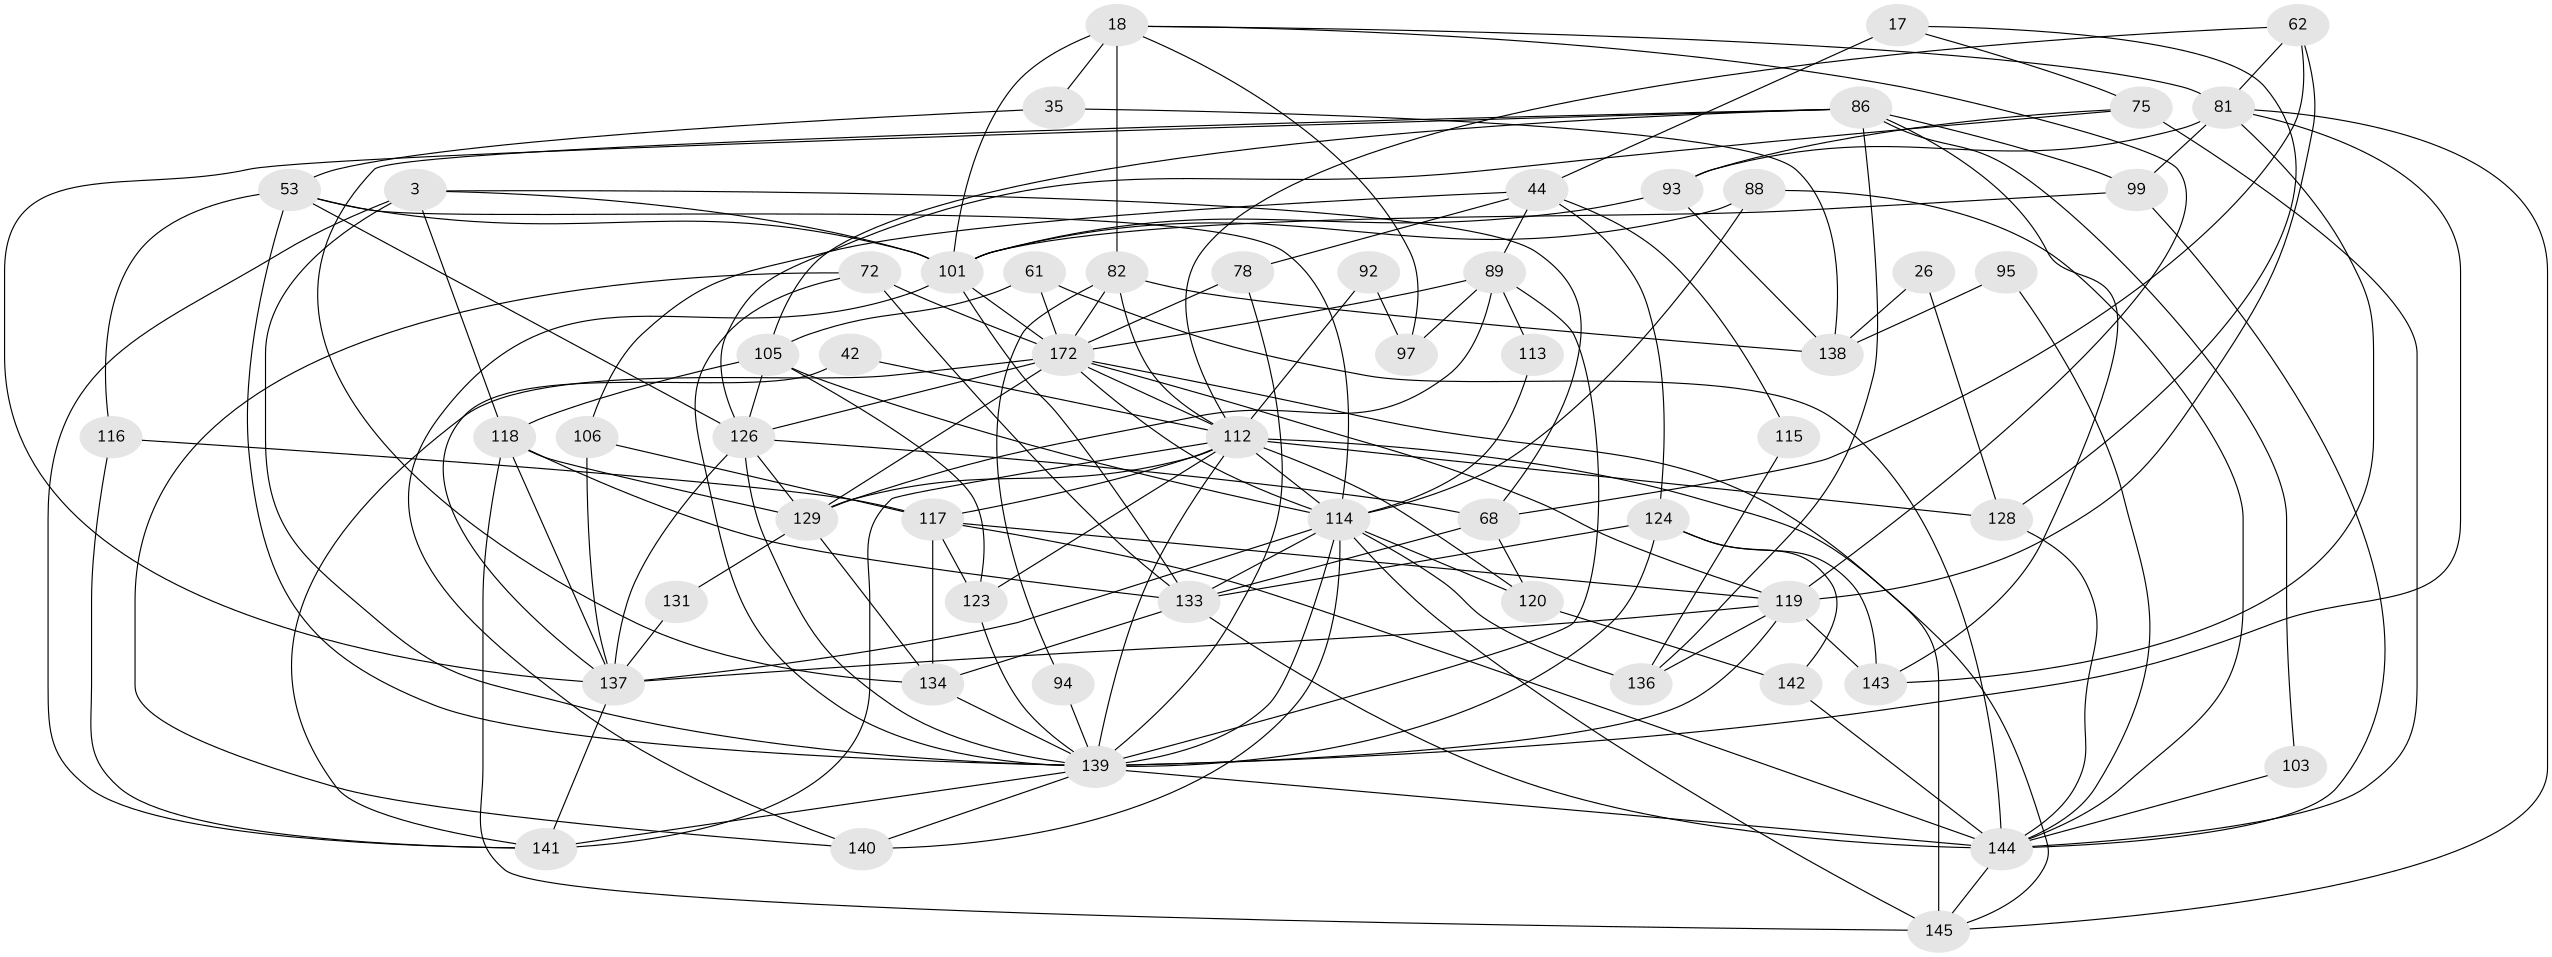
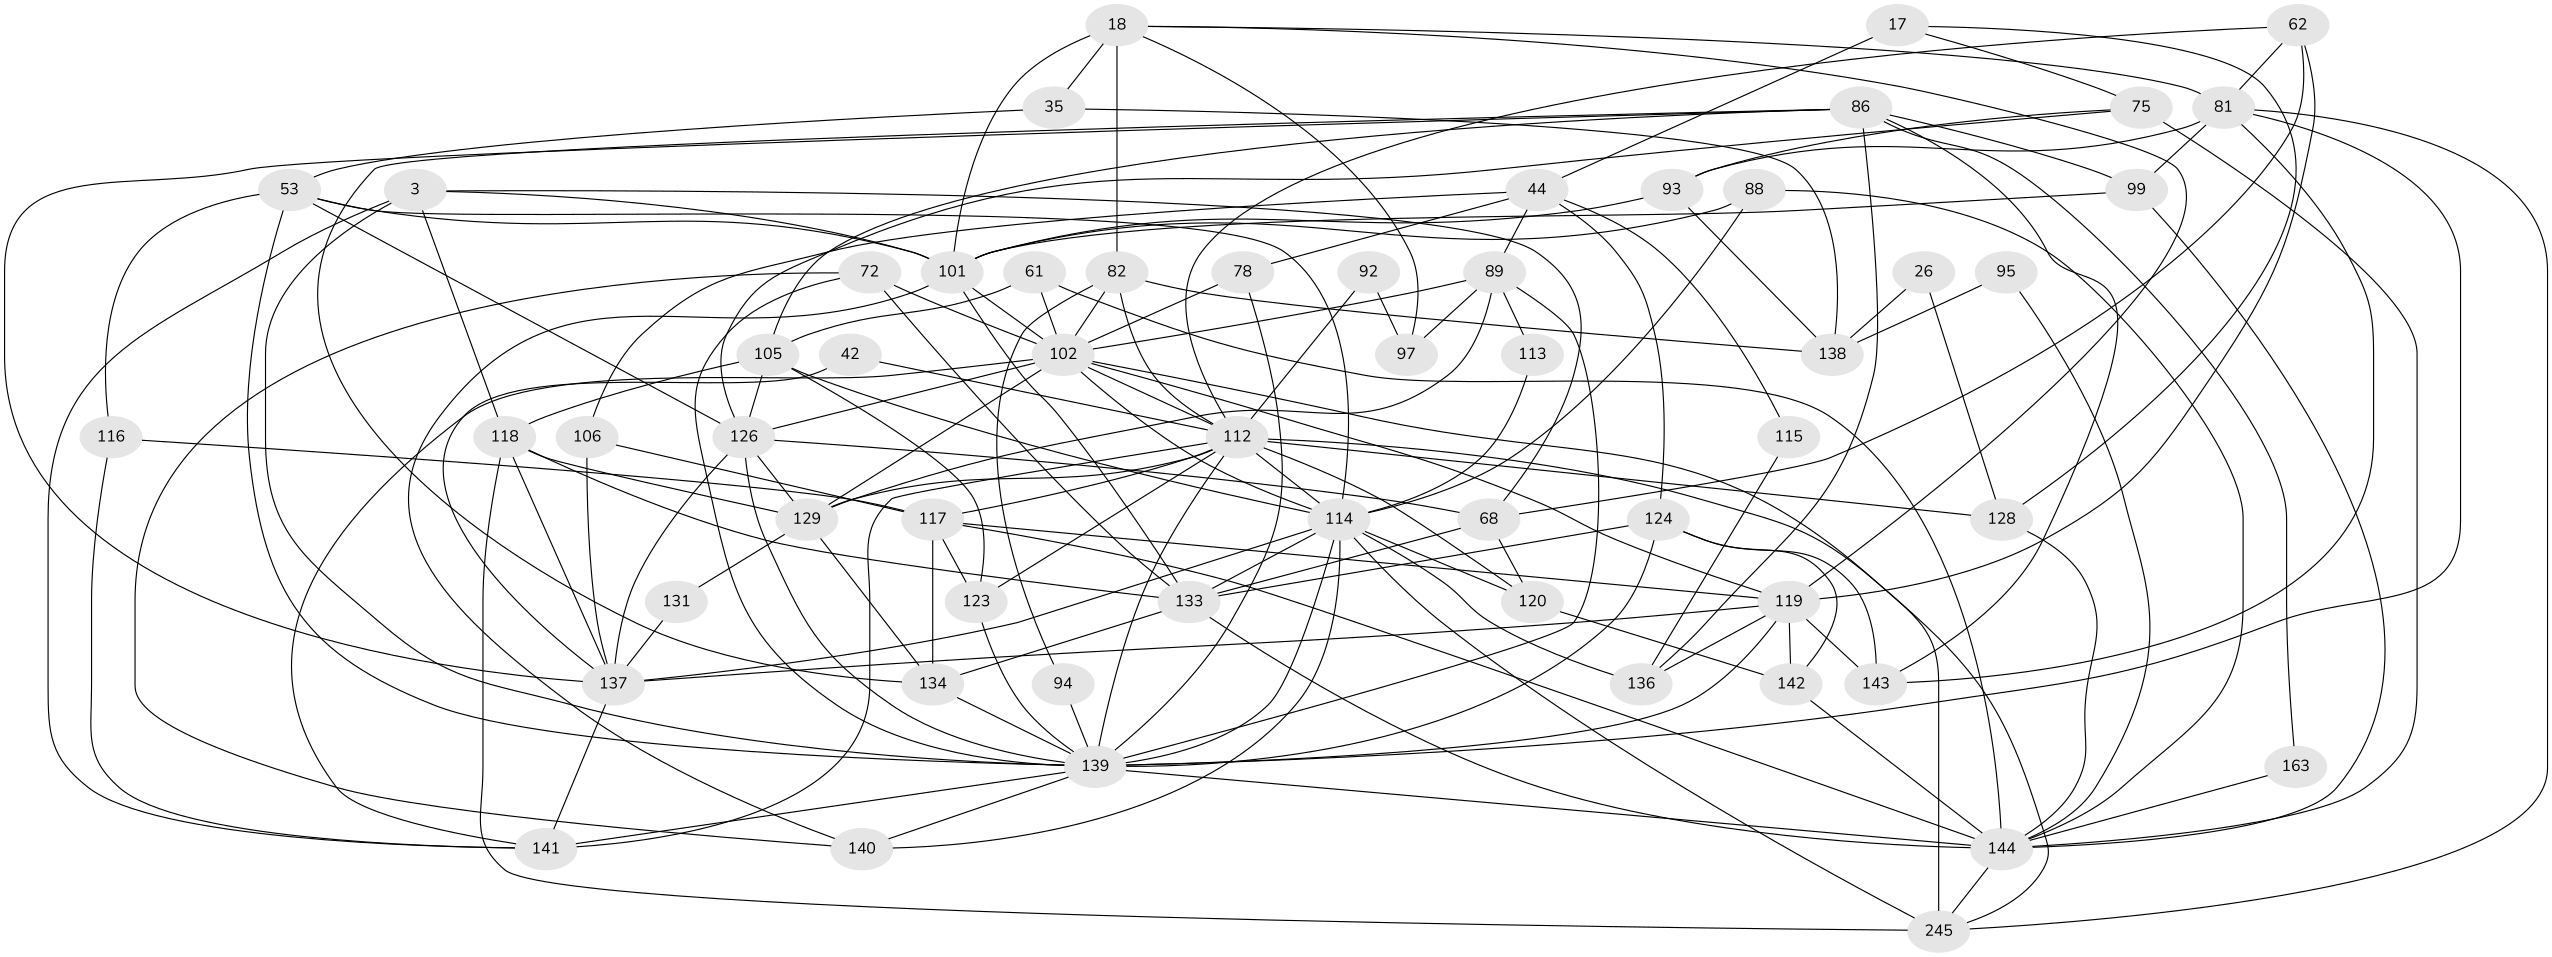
node "172": label "172" -> "102"
edge "119" -- "142": added
node "103": label "103" -> "163"
node "145": label "145" -> "245"
